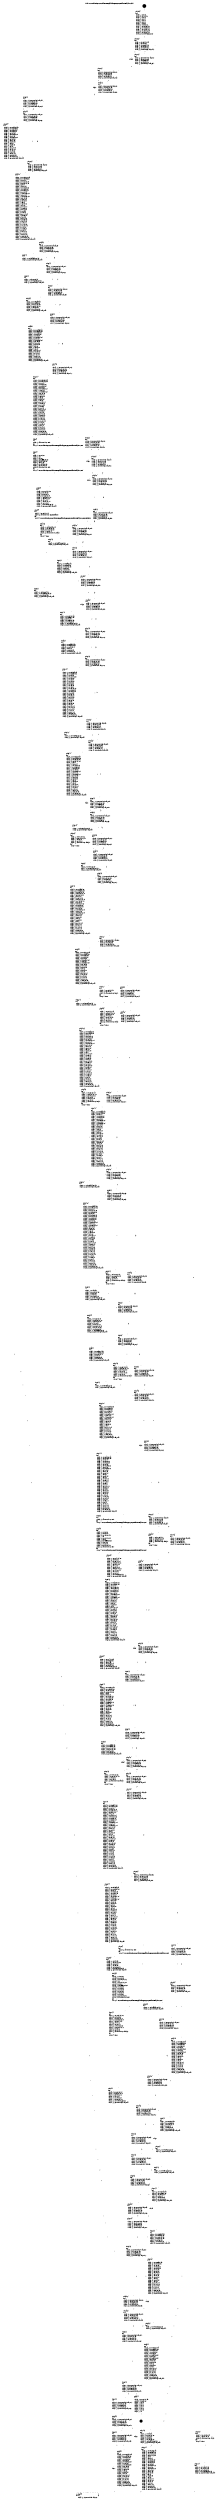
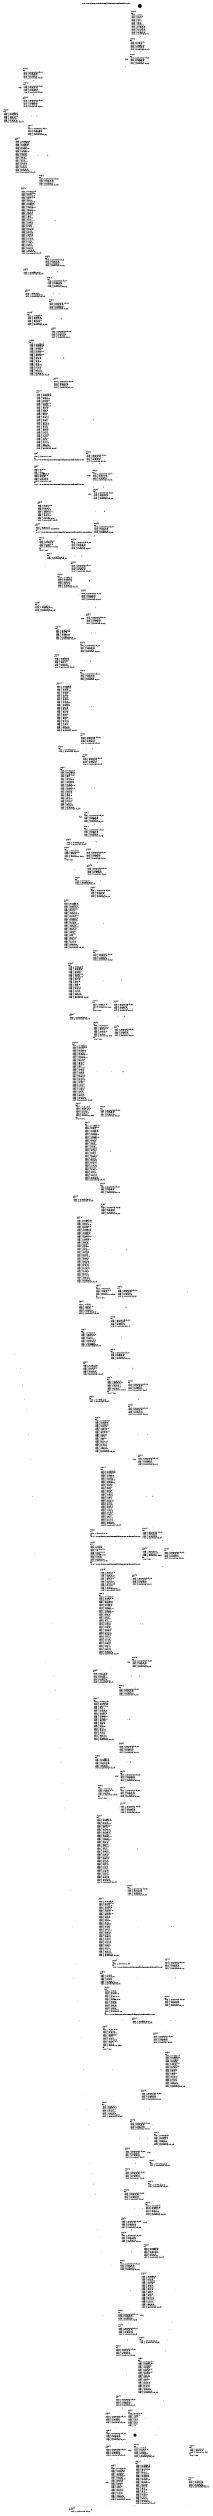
node "0x4023ec [30]": added
